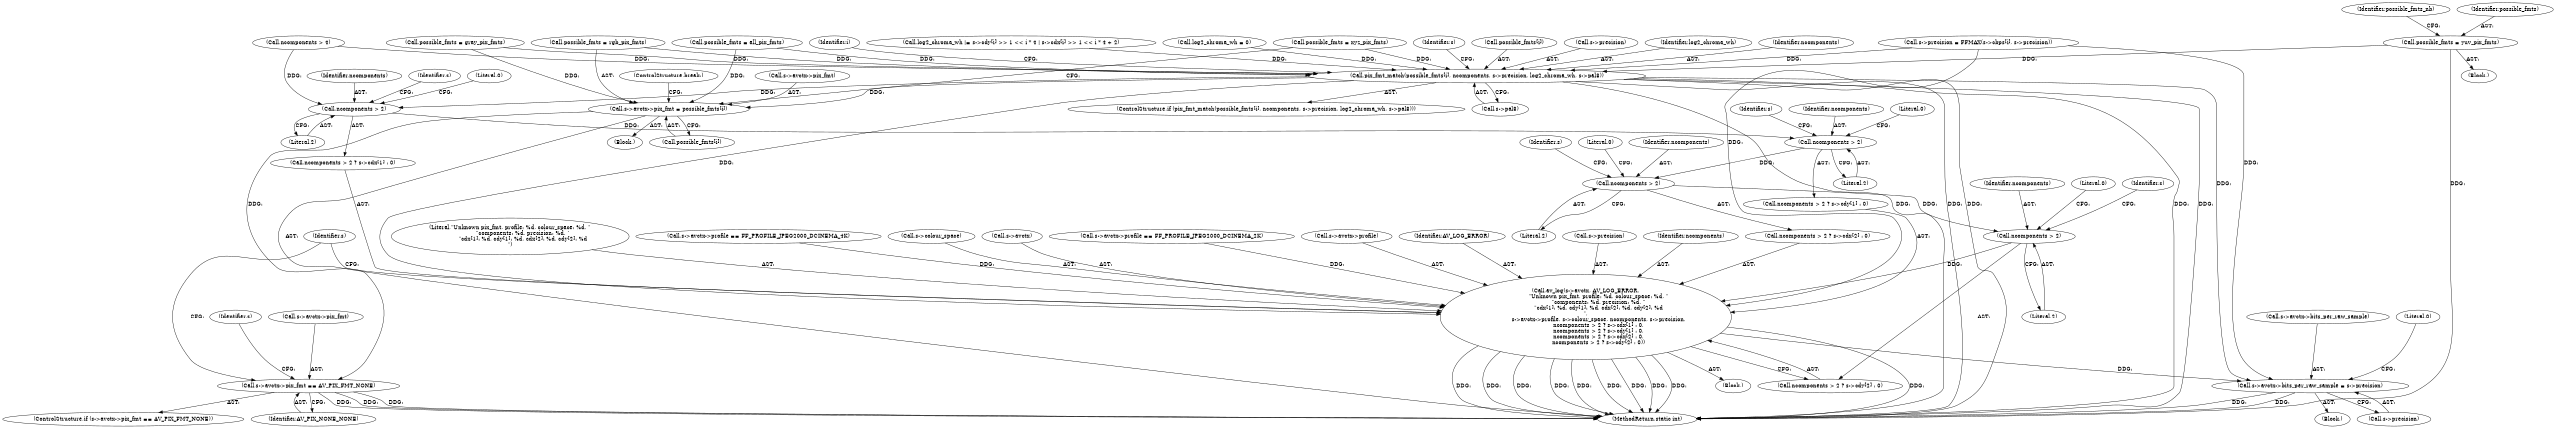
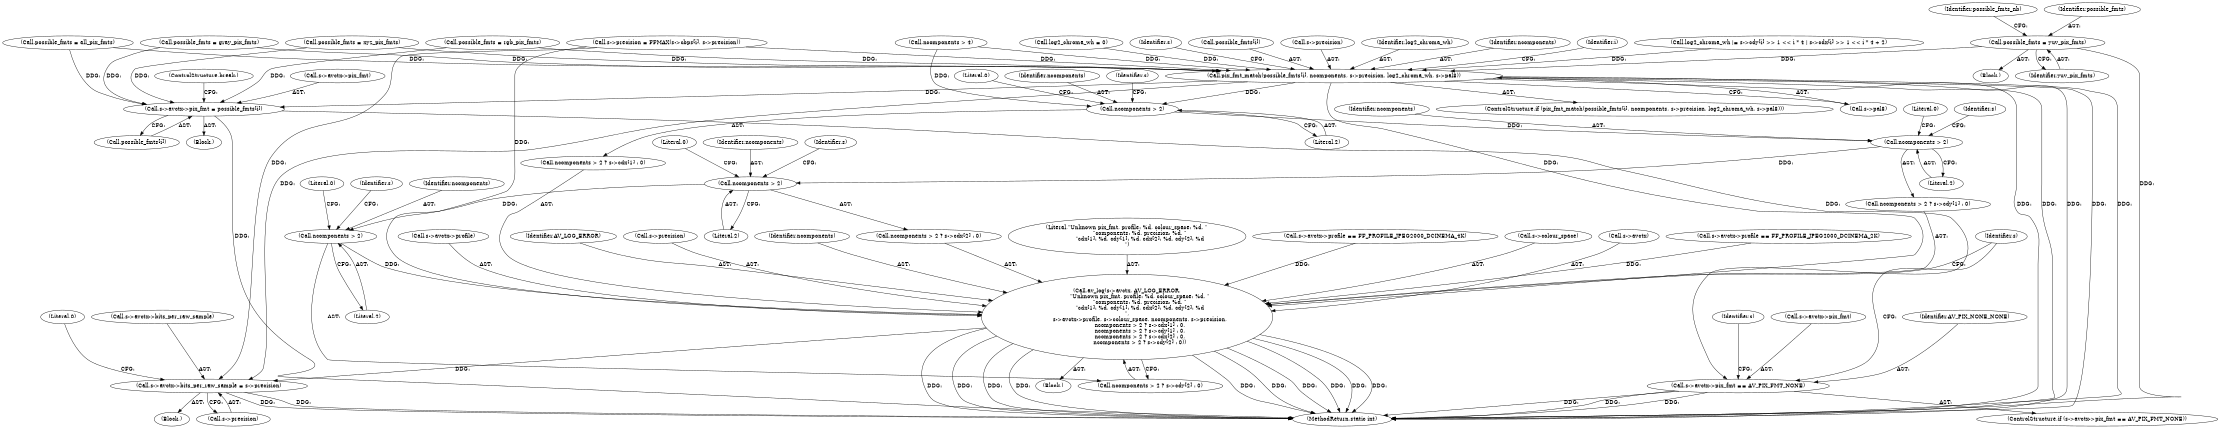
edge "(Call,possible_fmts = rgb_pix_fmts)" -> "(Call,s->avctx->pix_fmt = possible_fmts[i])": label "AST: " -> "DDG: "
edge "(Call,possible_fmts = xyz_pix_fmts)" -> "(Call,s->avctx->pix_fmt = possible_fmts[i])": label "CFG: " -> "DDG: "
node "(Identifier,yuv_pix_fmts)": added
edge "(Call,s->avctx->pix_fmt = possible_fmts[i])" -> "(MethodReturn,static int)": label "AST: " -> "DDG: "
edge "(Call,s->avctx->pix_fmt == AV_PIX_FMT_NONE)" -> "(Identifier,AV_PIX_NONE_NONE)": removed, label "CFG:"
